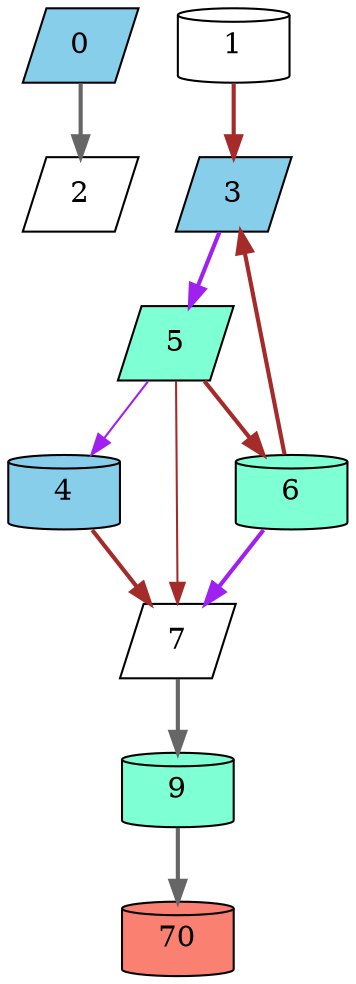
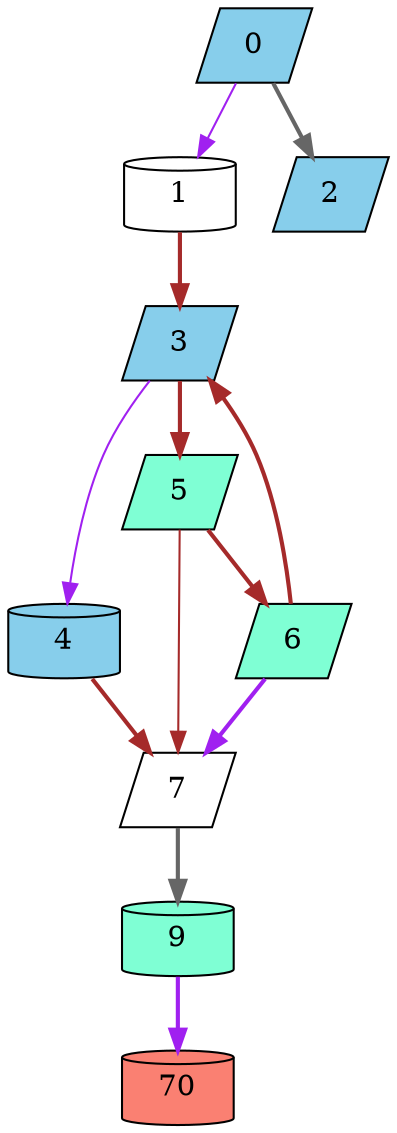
edge "0" -> "1": added
node "2": fillcolor white -> skyblue
edge "3" -> "5": color purple -> brown
edge "5" -> "4": now "3" -> "4"
node "6": shape cylinder -> parallelogram
edge "9" -> "70": color gray40 -> purple
